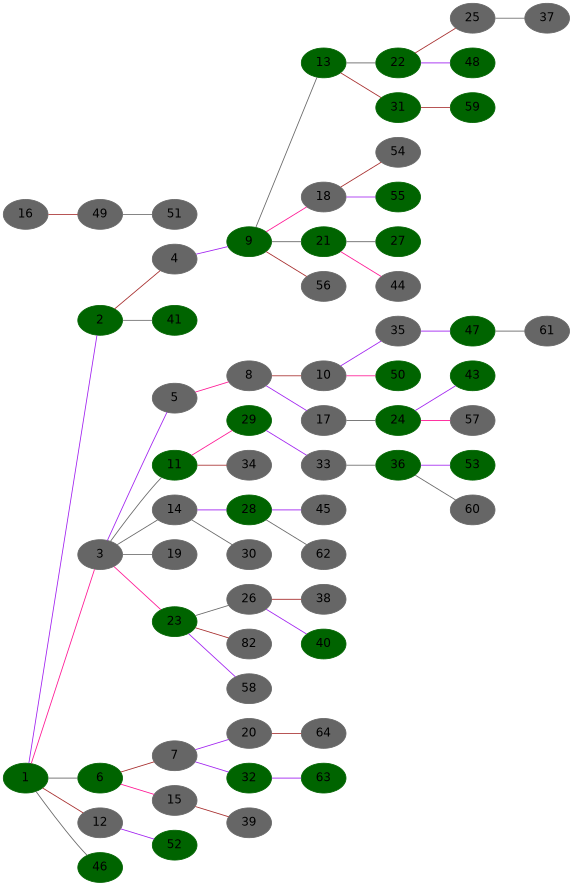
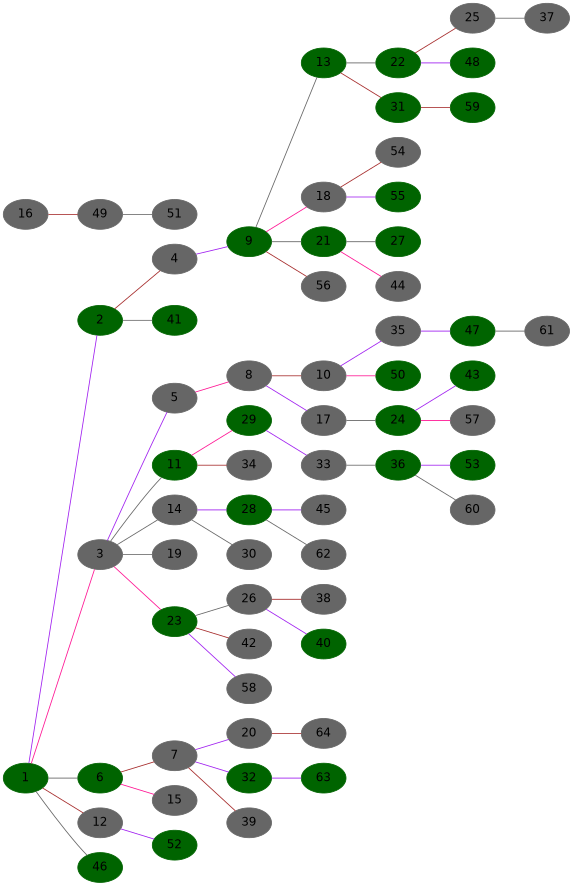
node "82": label "82" -> "42"
edge "15" -- "39": now "7" -- "39"
